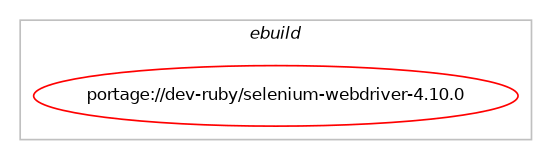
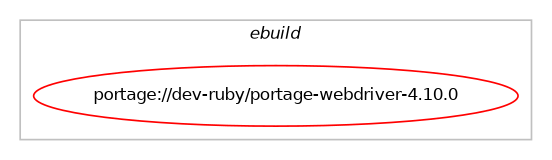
node "portage://dev-ruby/selenium-webdriver-4.10.0": label "portage://dev-ruby/selenium-webdriver-4.10.0" -> "portage://dev-ruby/portage-webdriver-4.10.0"
